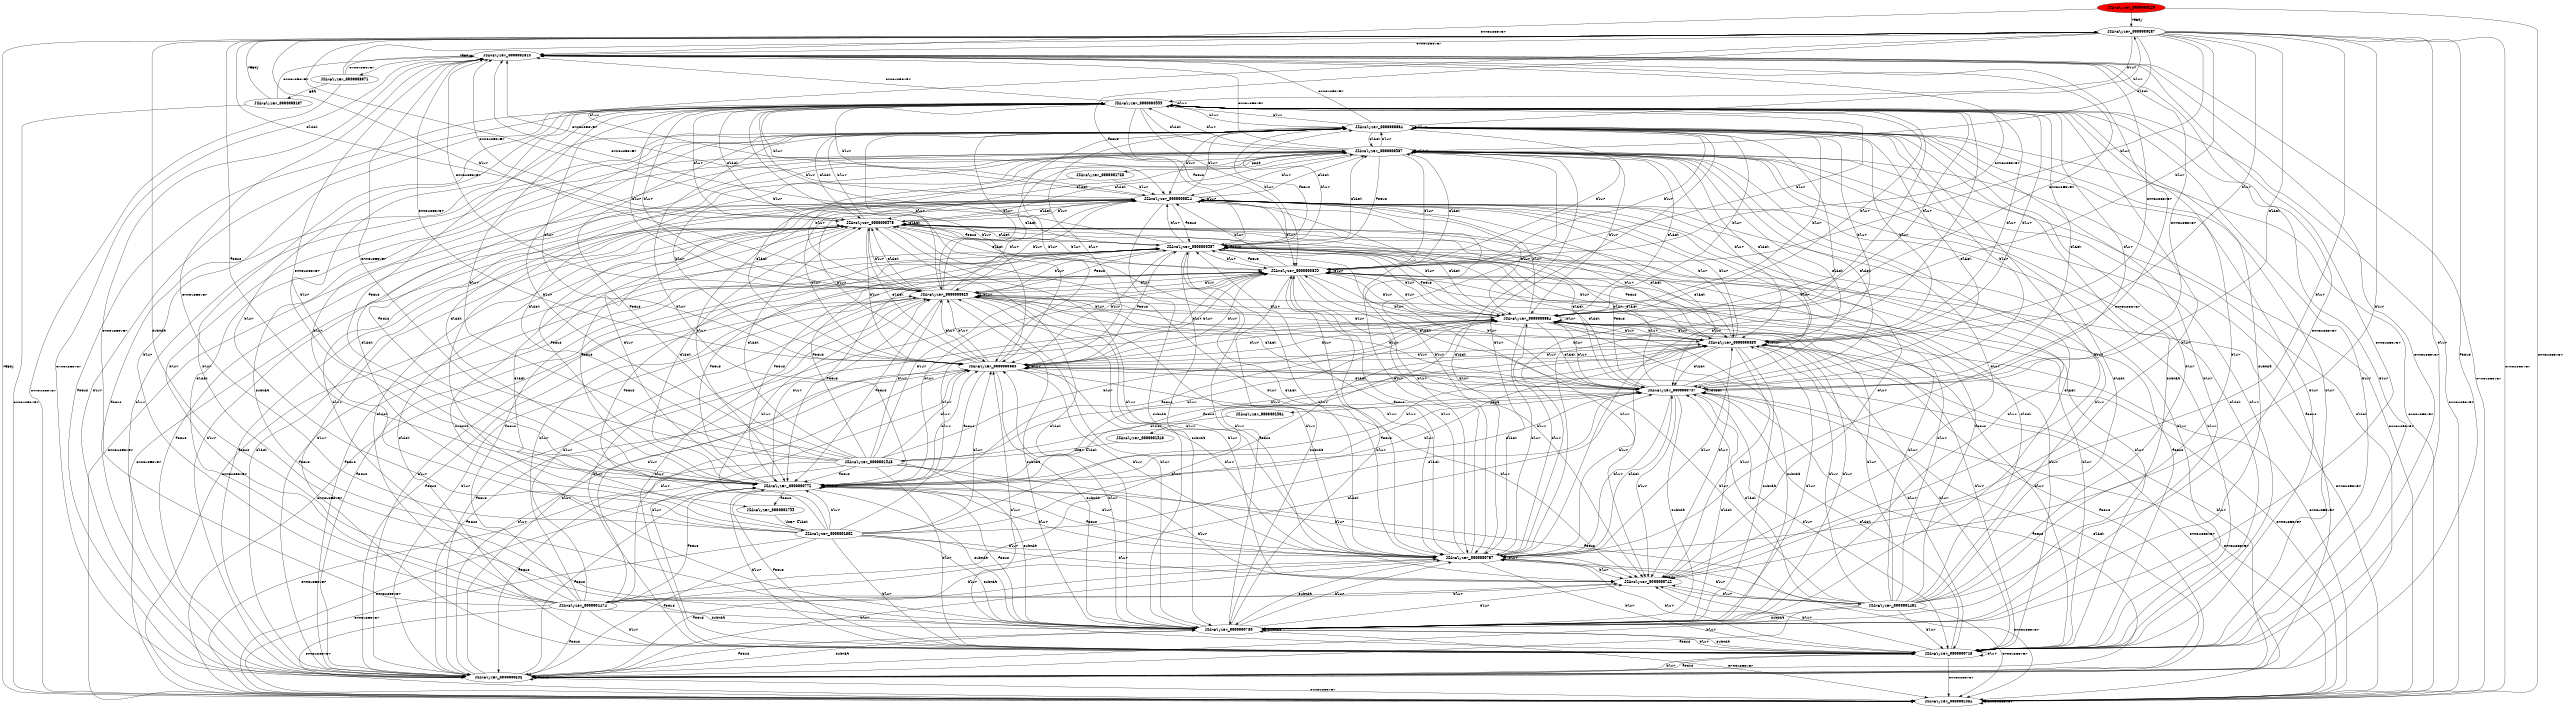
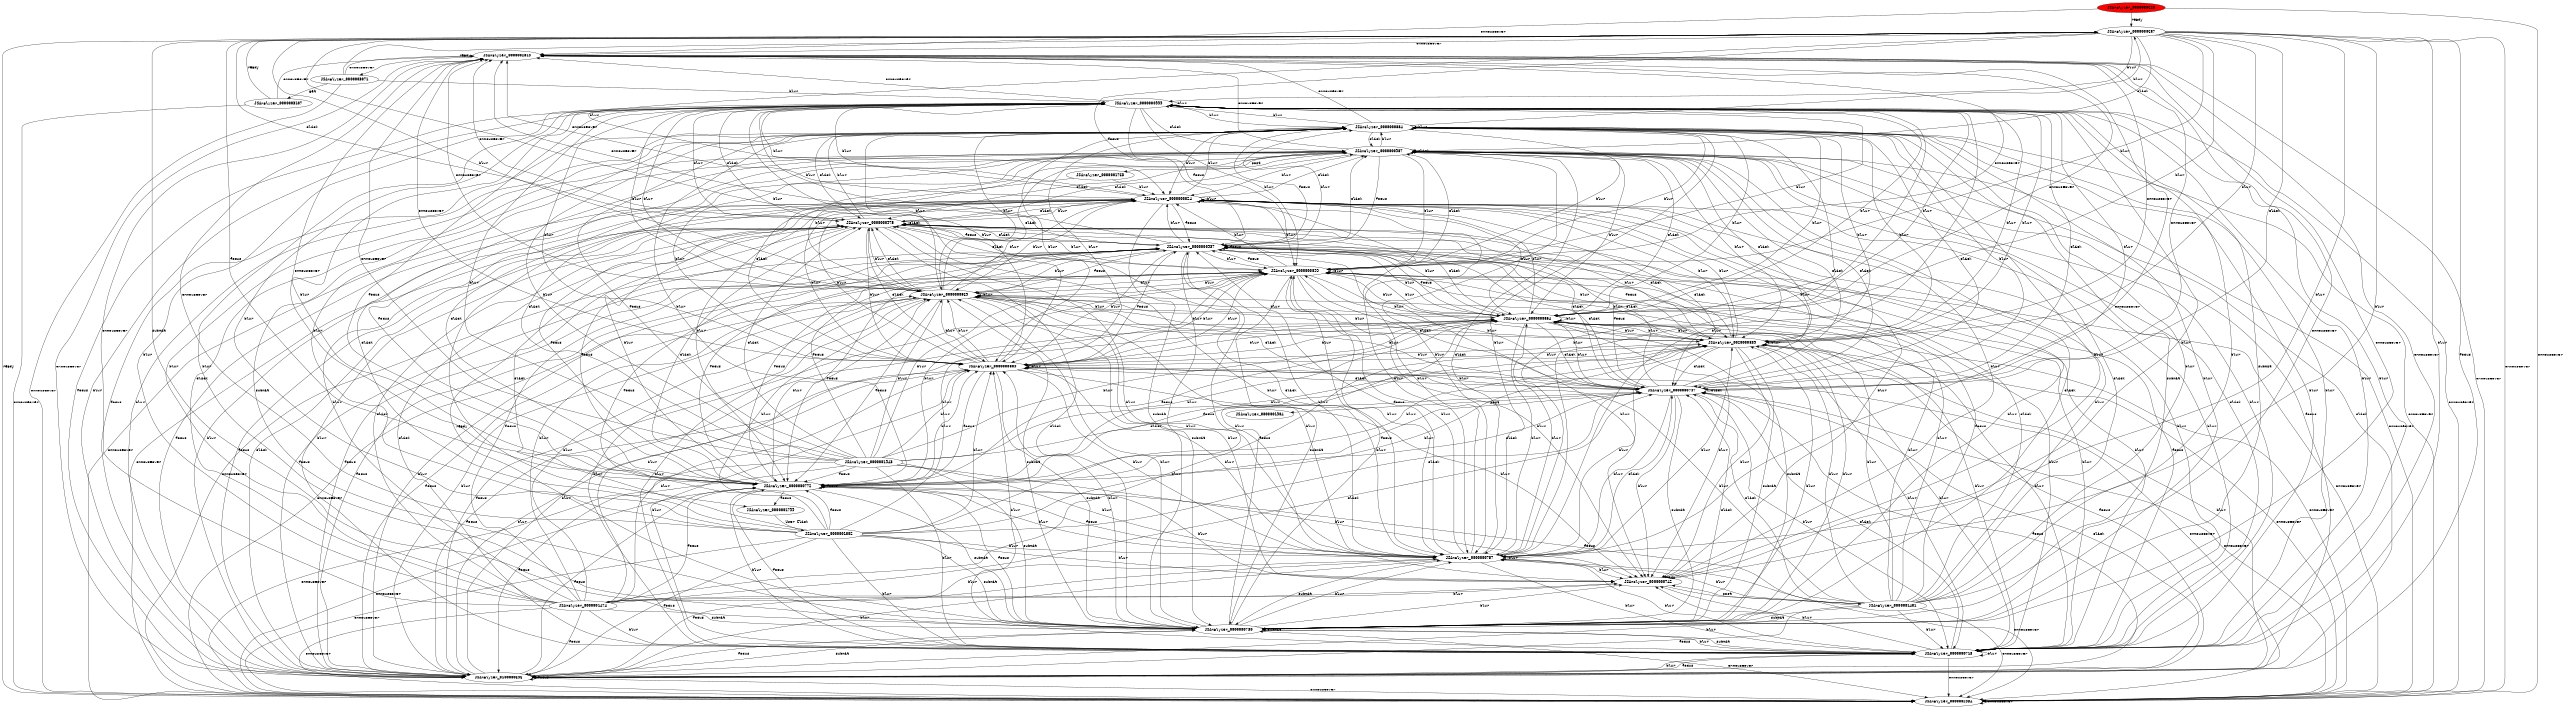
edge "JSAnalyzer_0000000987" -> "JSAnalyzer_0000000999": now "JSAnalyzer_0000003071" -> "JSAnalyzer_0000000999"
node "JSAnalyzer_0000000839": label "JSAnalyzer_0000000839" -> "JSAnalyzer_0020000839"
edge "JSAnalyzer_0000000975" -> "JSAnalyzer_0000000730": label "submit" -> "ready"
node "JSAnalyzer_0000001940": removed
edge "JSAnalyzer_0000001802" -> "JSAnalyzer_0000000772": label "blur" -> "focus"
edge "JSAnalyzer_0000001481" -> "JSAnalyzer_0000000742": label "blur" -> "post"
node "JSAnalyzer_0000000696": label "JSAnalyzer_0000000696" -> "JSAnalyzer_0100000696"
